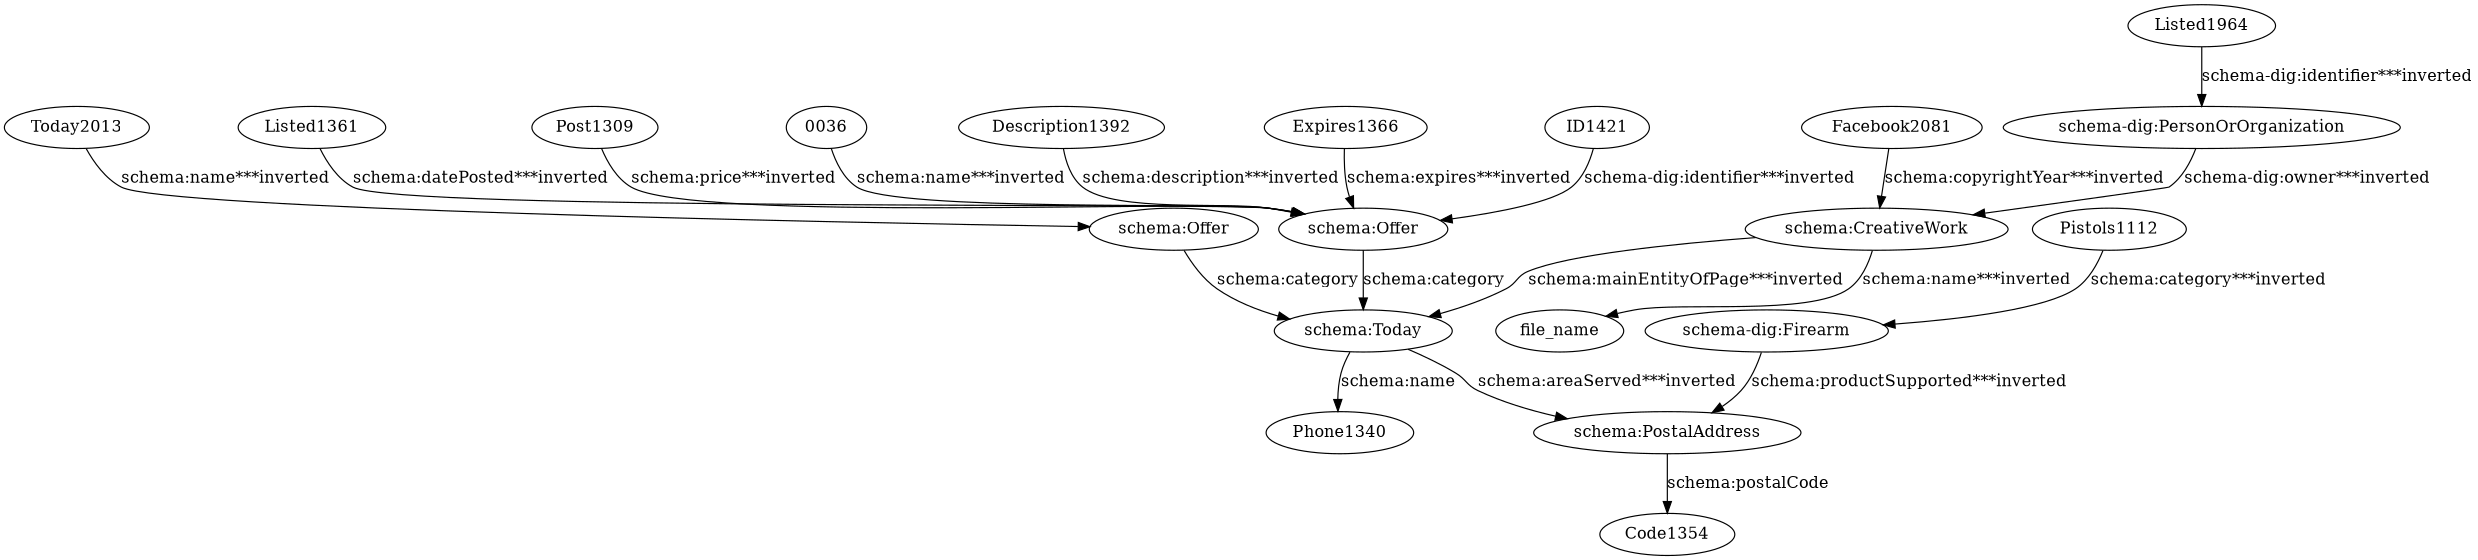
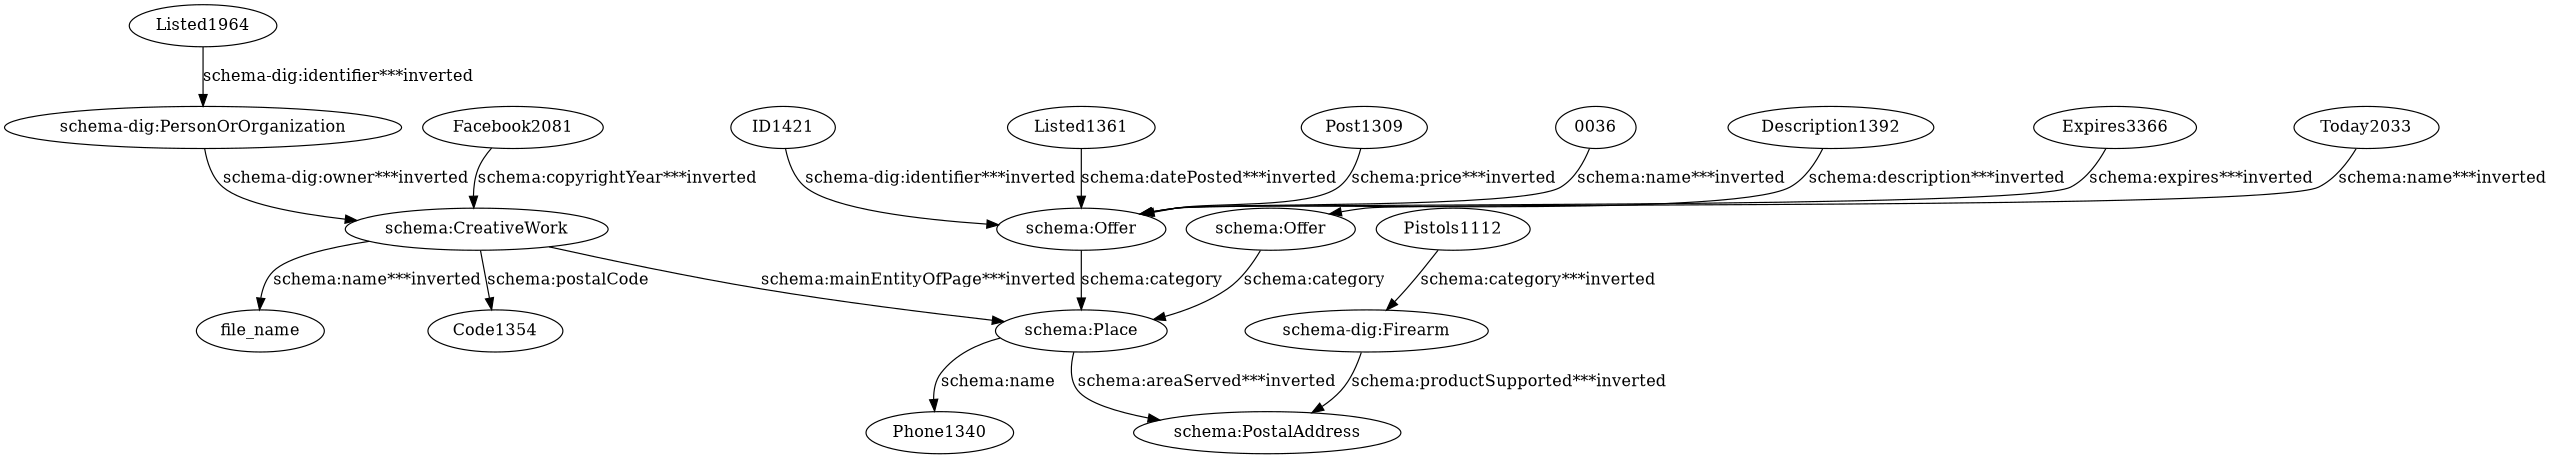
node "Today2013": label "Today2013" -> "Today2033"
node "Expires1366": label "Expires1366" -> "Expires3366"
node "schema:Today": label "schema:Today" -> "schema:Place"
edge "schema:PostalAddress" -> "Code1354": now "schema:CreativeWork" -> "Code1354"
